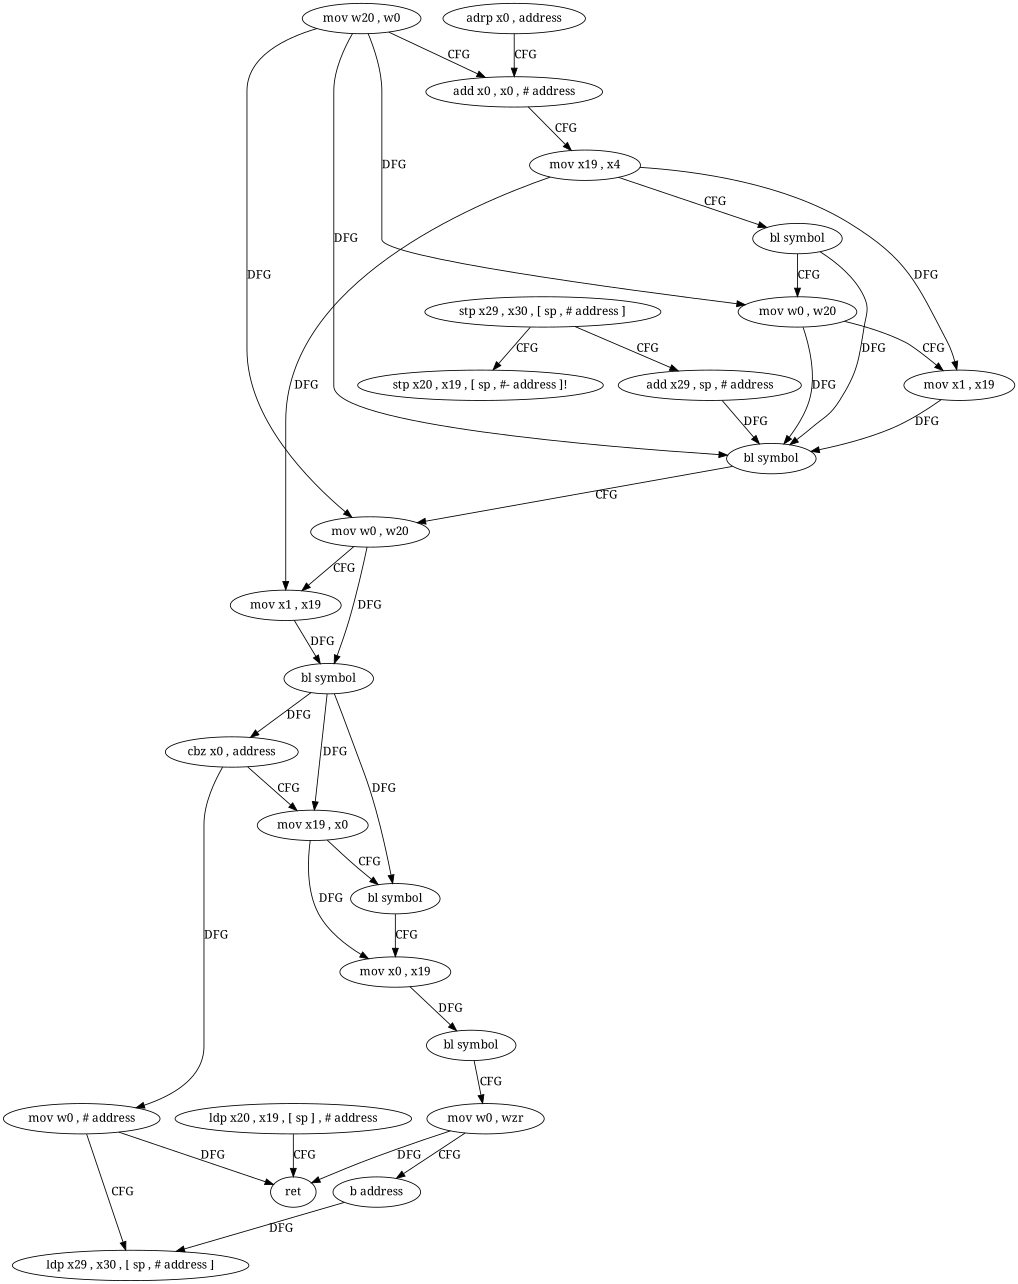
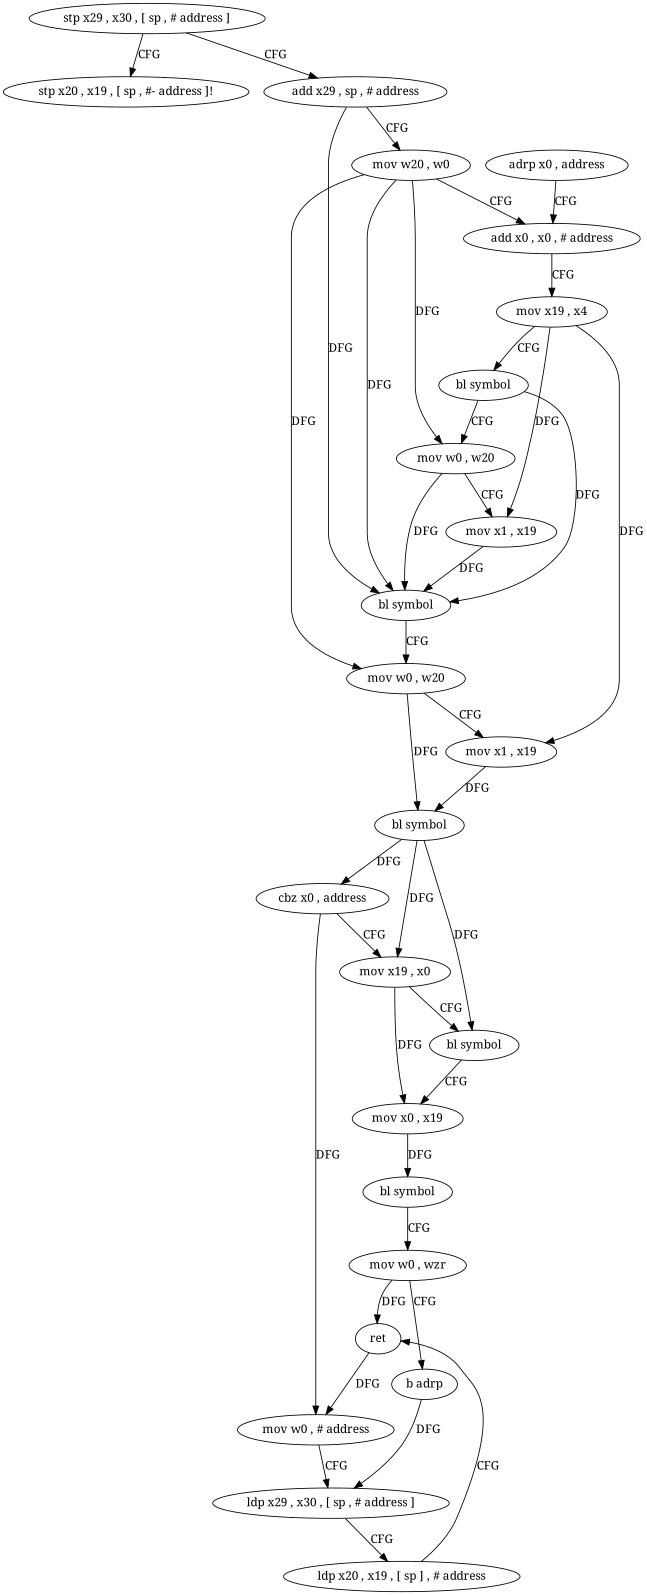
edge "add x29 , sp , # address" -> "mov w20 , w0": added, label "CFG"
edge "mov w0 , # address" -> "ret": reversed
node "b address": label "b address" -> "b adrp"
edge "ldp x29 , x30 , [ sp , # address ]" -> "ldp x20 , x19 , [ sp ] , # address": added, label "CFG"
